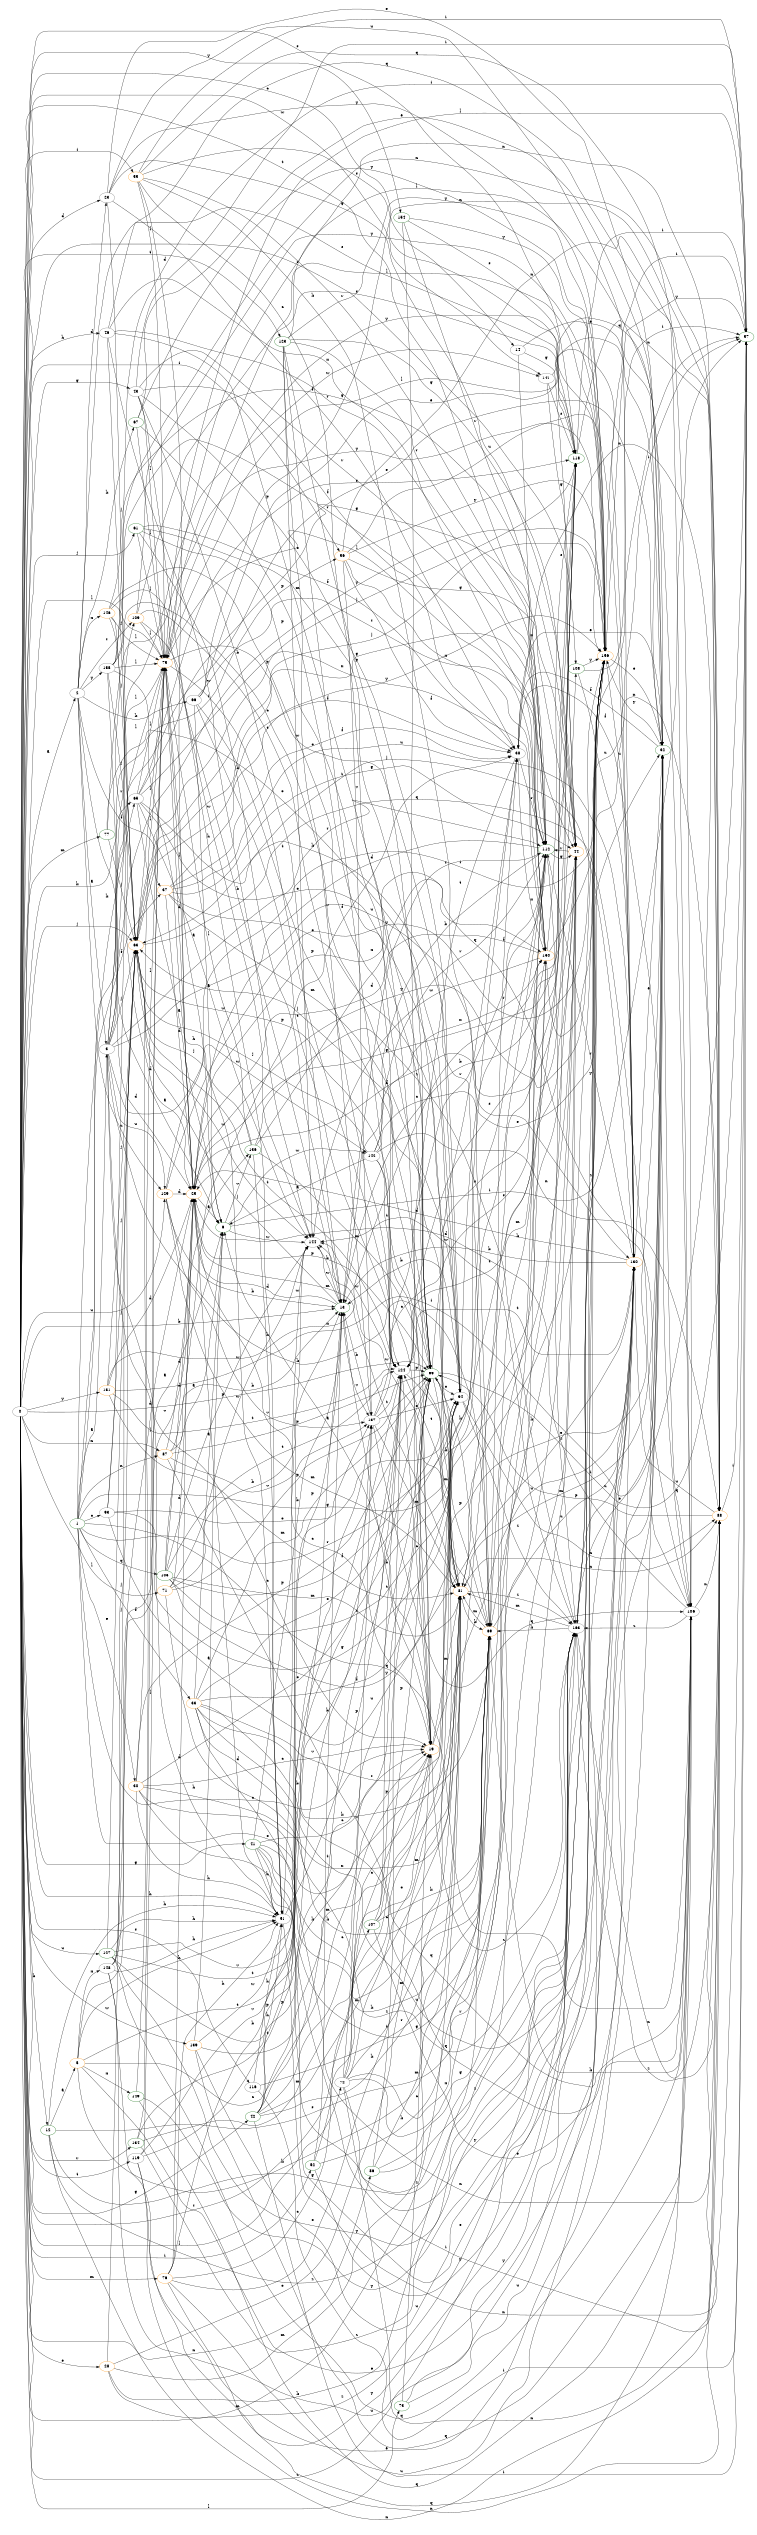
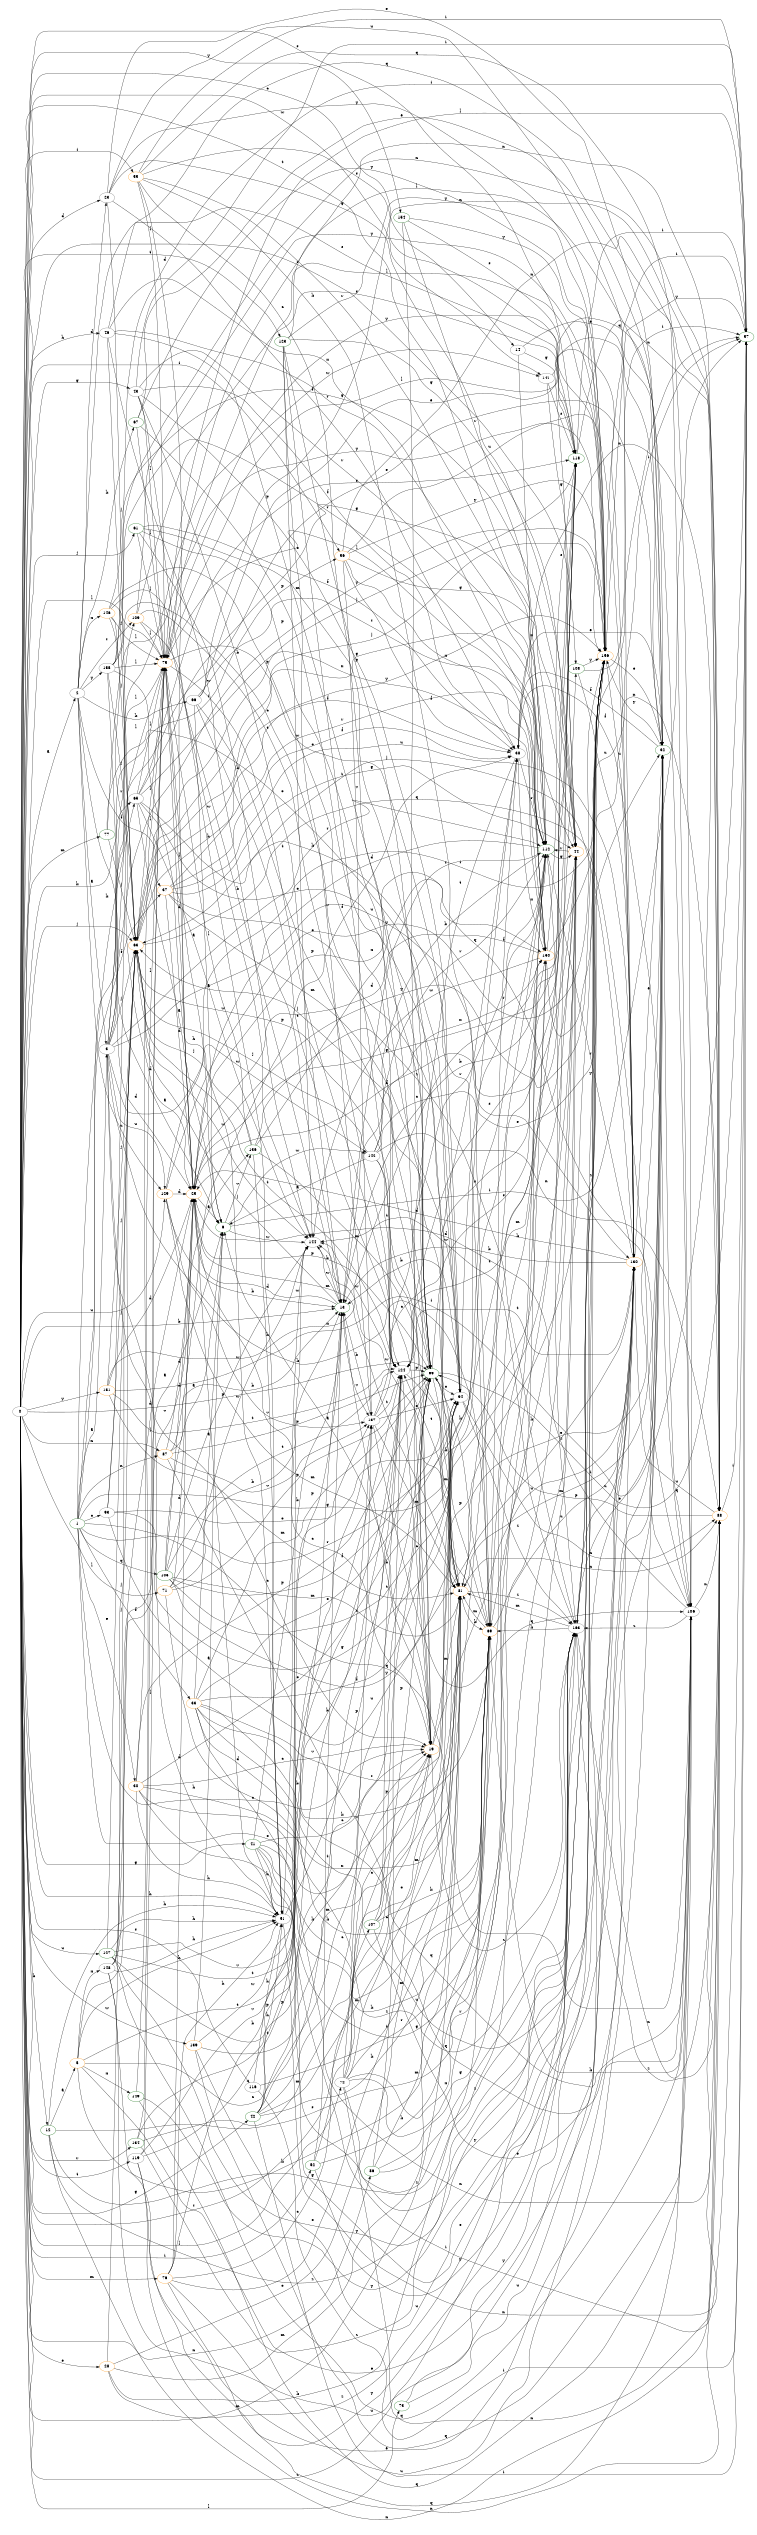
edge "123" -> "112": now "63" -> "112"
edge "73" -> "19": removed, label "c"
